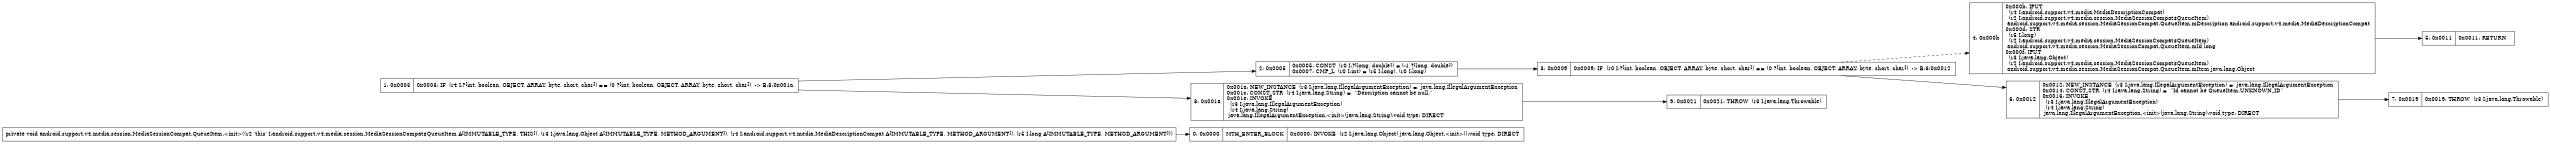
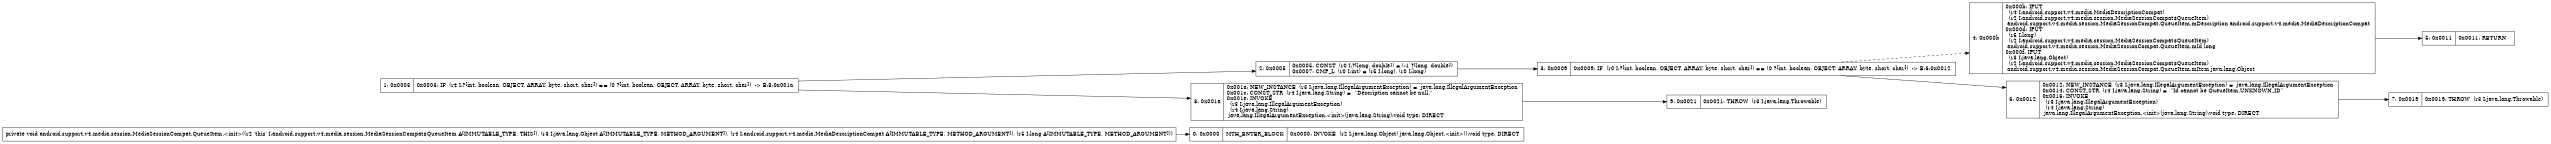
node "4: 0x000b": text "0x000d: STR" -> "0x000d: IPUT"
